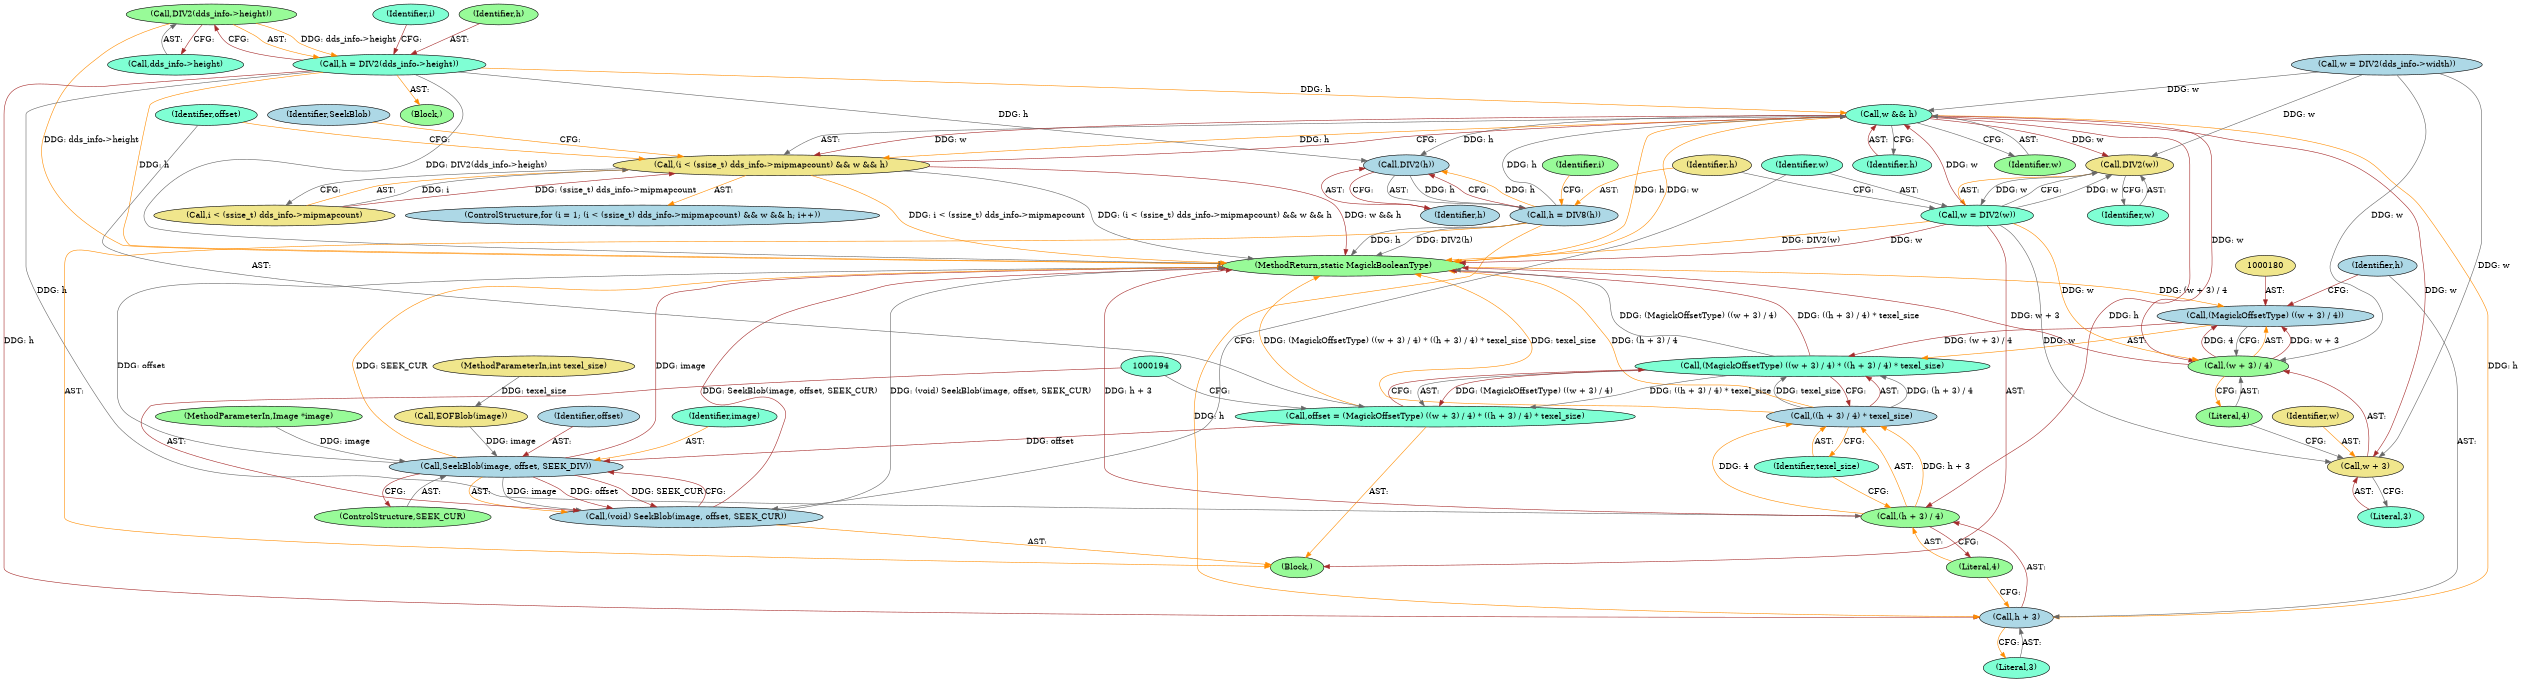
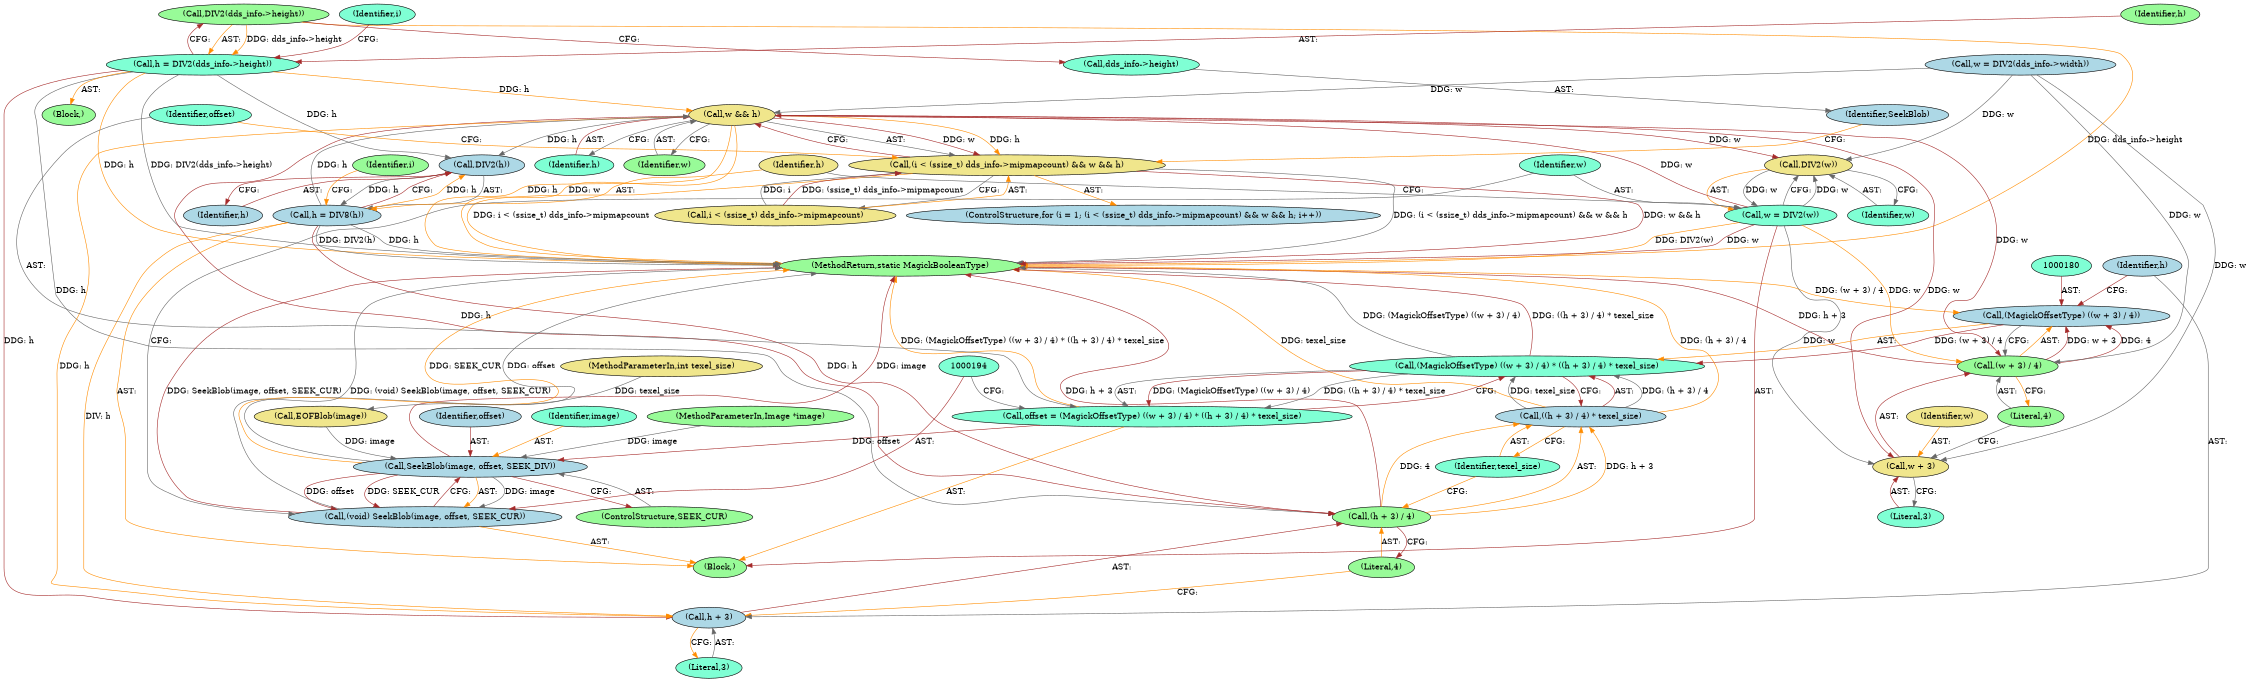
edge "(Call,dds_info->height)" -> "(Call,DIV2(dds_info->height))": now "(Call,dds_info->height)" -> "(Identifier,SeekBlob)"
node "(Call,w && h)": fillcolor aquamarine -> khaki
node "1000180": fillcolor khaki -> aquamarine
edge "(Call,(w + 3) / 4)" -> "(MethodReturn,static MagickBooleanType)": label "DDG: w + 3" -> "DDG: h + 3"
edge "(Call,h = DIV8(h))" -> "(Call,(h + 3) / 4)": added, label "DDG: h"
edge "(Call,h = DIV8(h))" -> "(Call,h + 3)": label "DDG: h" -> "DIV: h"
